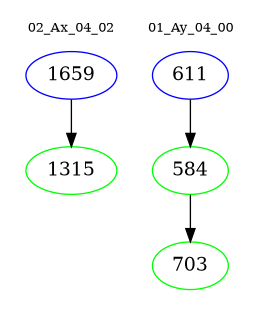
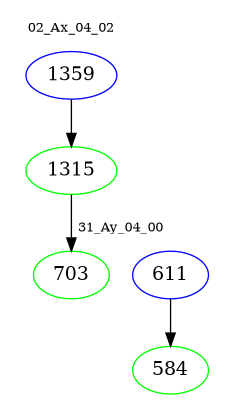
cluster "01_Ay_04_00": label "01_Ay_04_00" -> "31_Ay_04_00"
node "1659": label "1659" -> "1359"
edge "584" -> "703": now "1315" -> "703"
